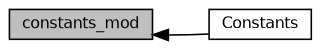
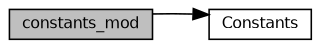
edge "Constants" -> "constants_mod": reversed
